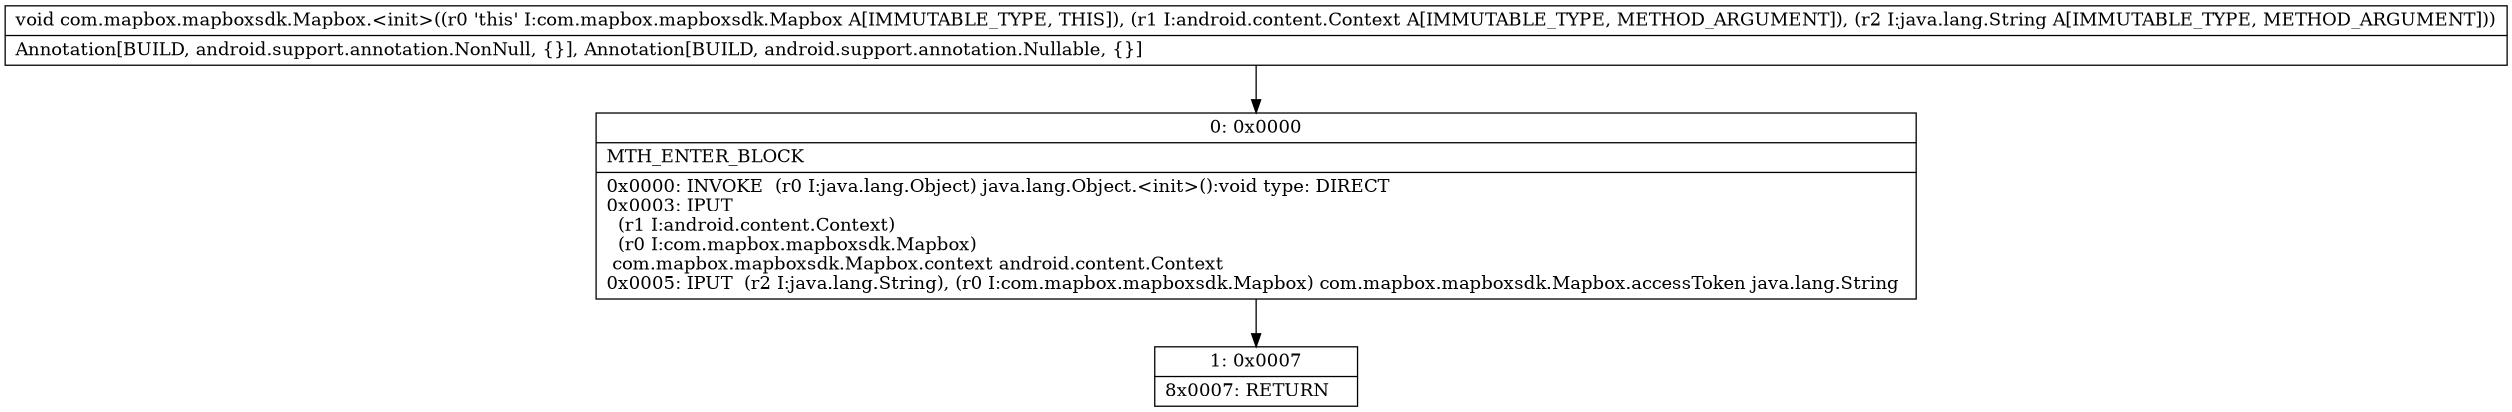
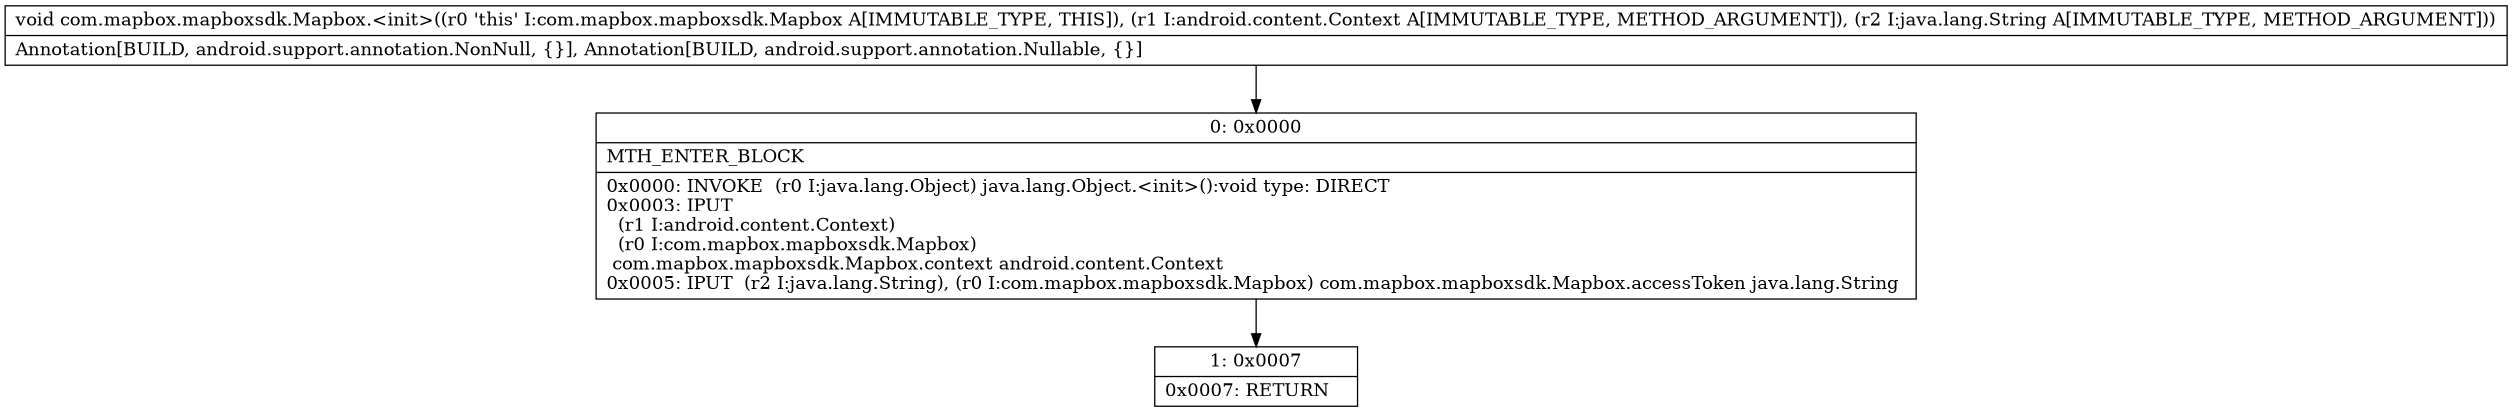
node "1: 0x0007": text "8x0007: RETURN" -> "0x0007: RETURN"
